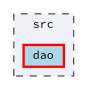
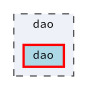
cluster "src": label "src" -> "dao"
